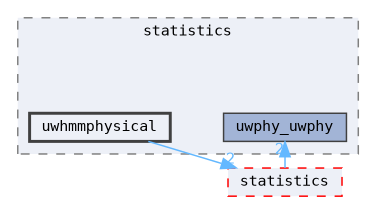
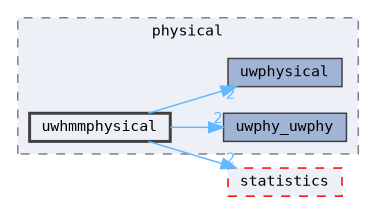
cluster "statistics": label "statistics" -> "physical"
node "uwphysical": added
edge "statistics" -> "uwphy_uwphy": now "uwhmmphysical" -> "uwphy_uwphy"
